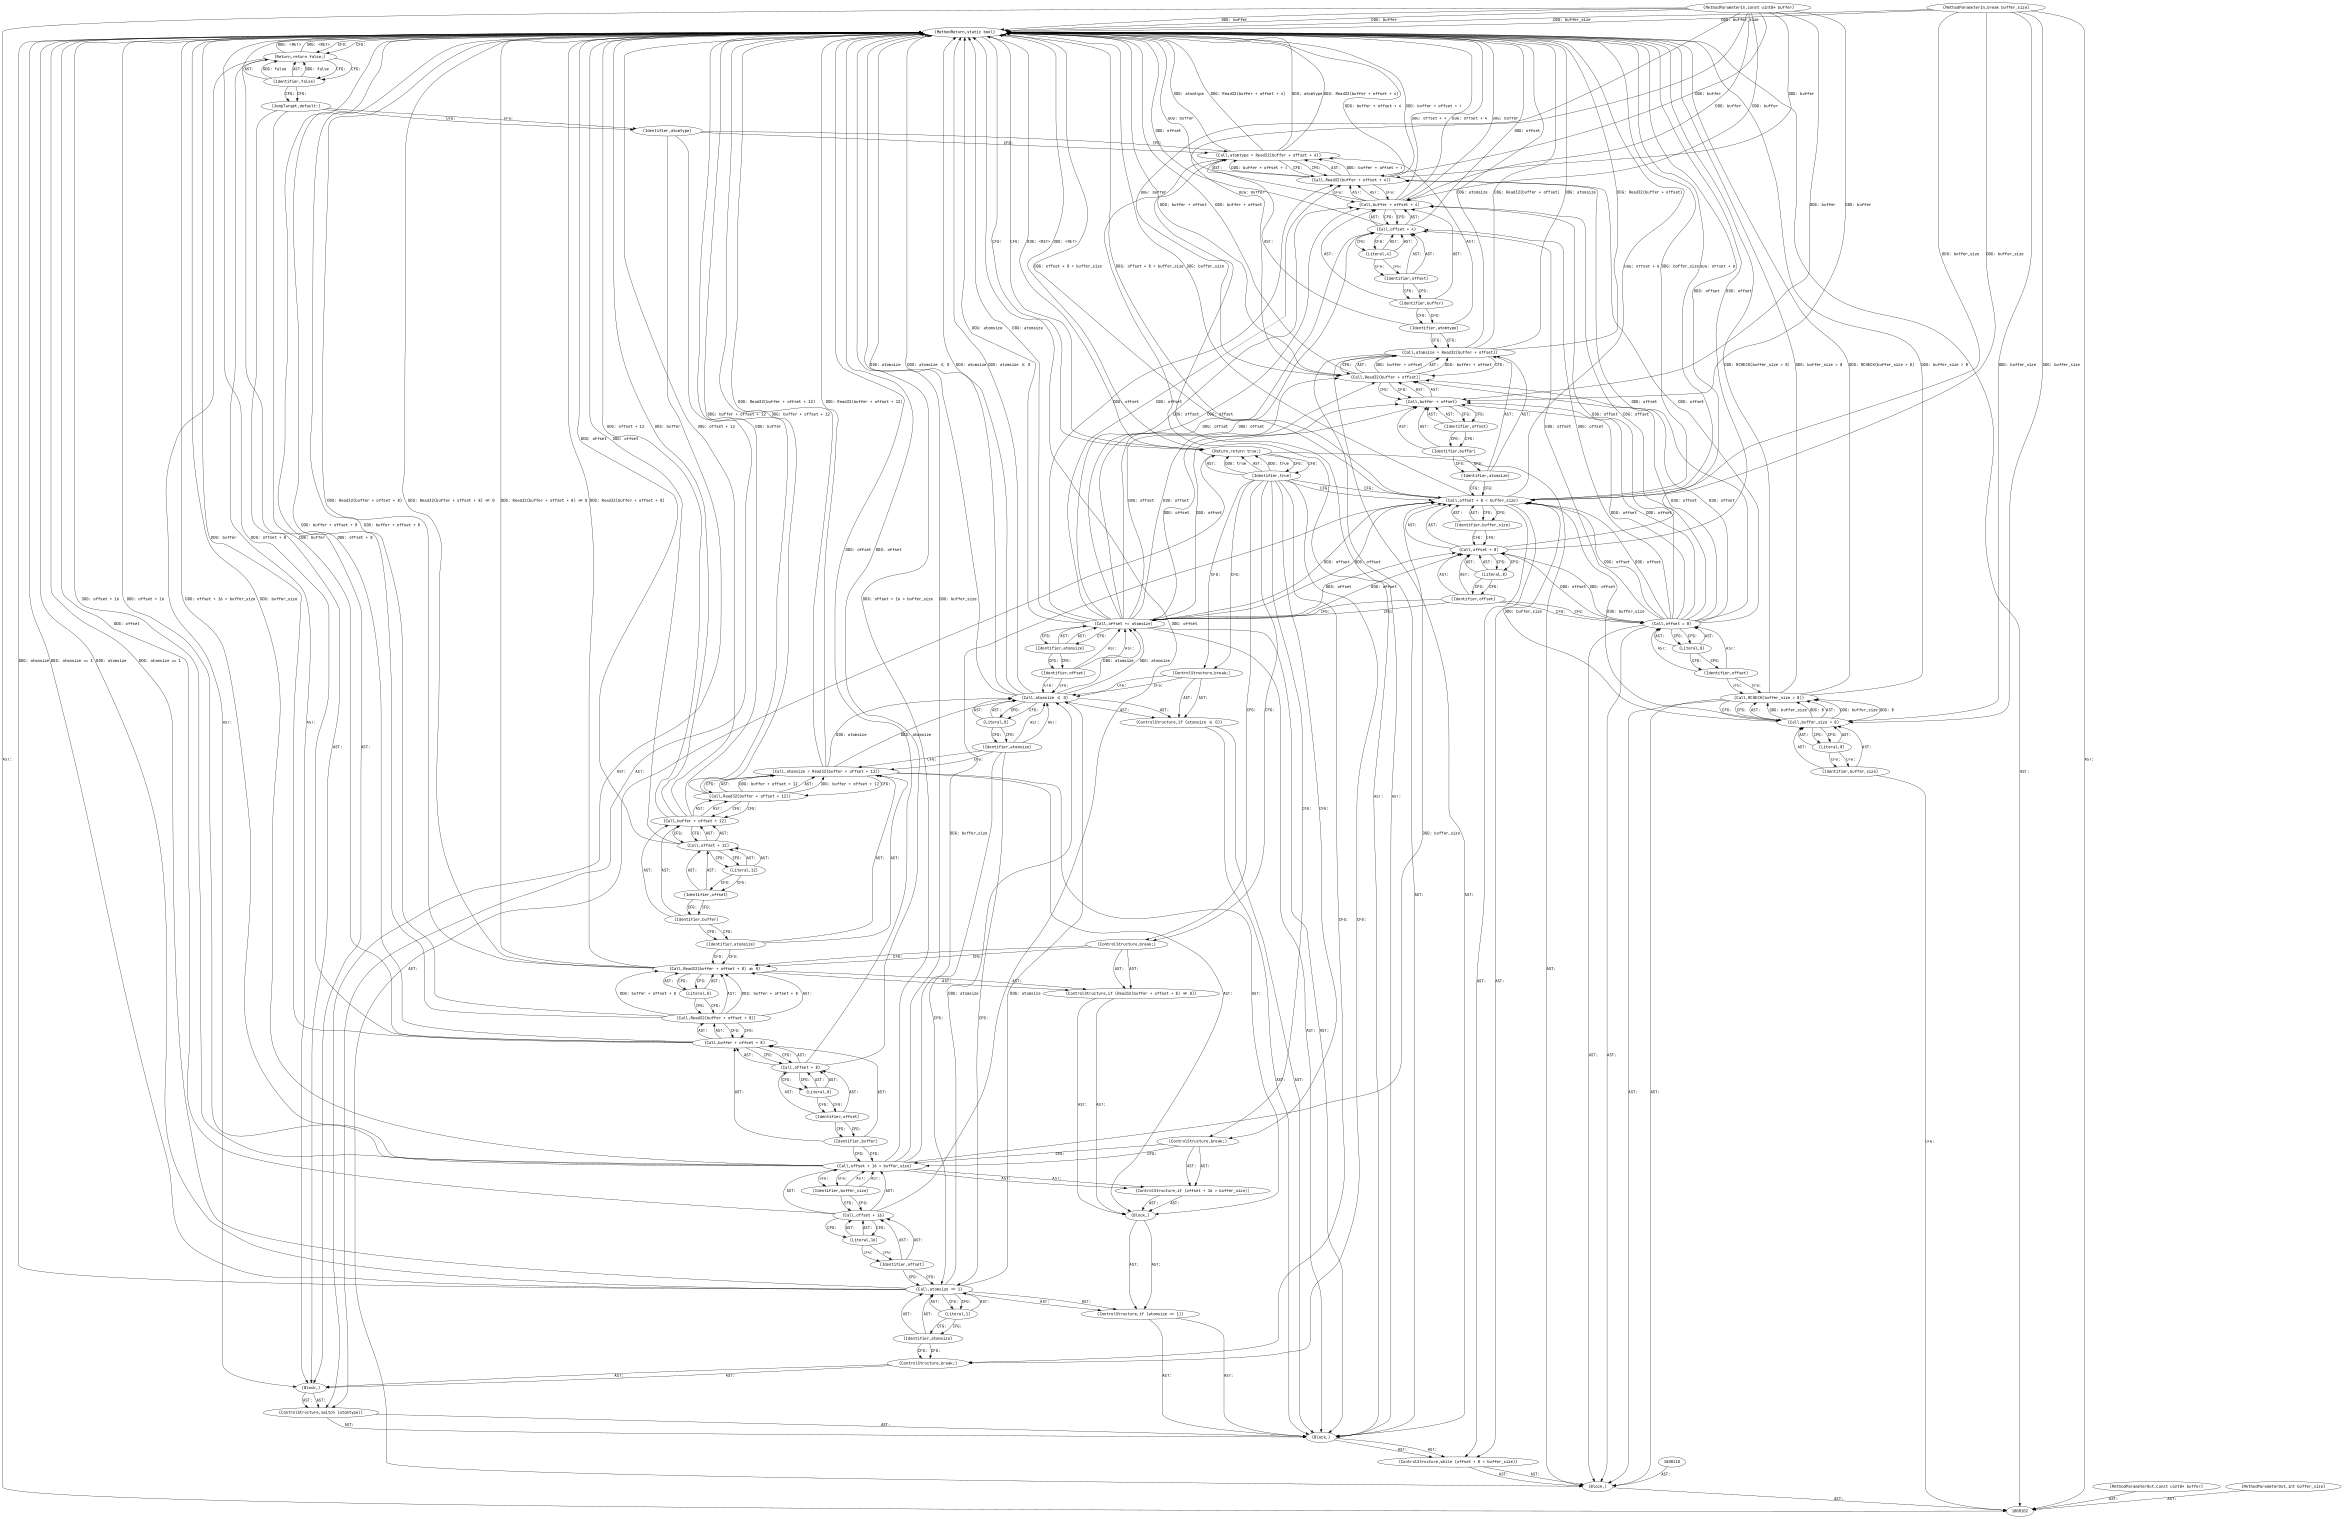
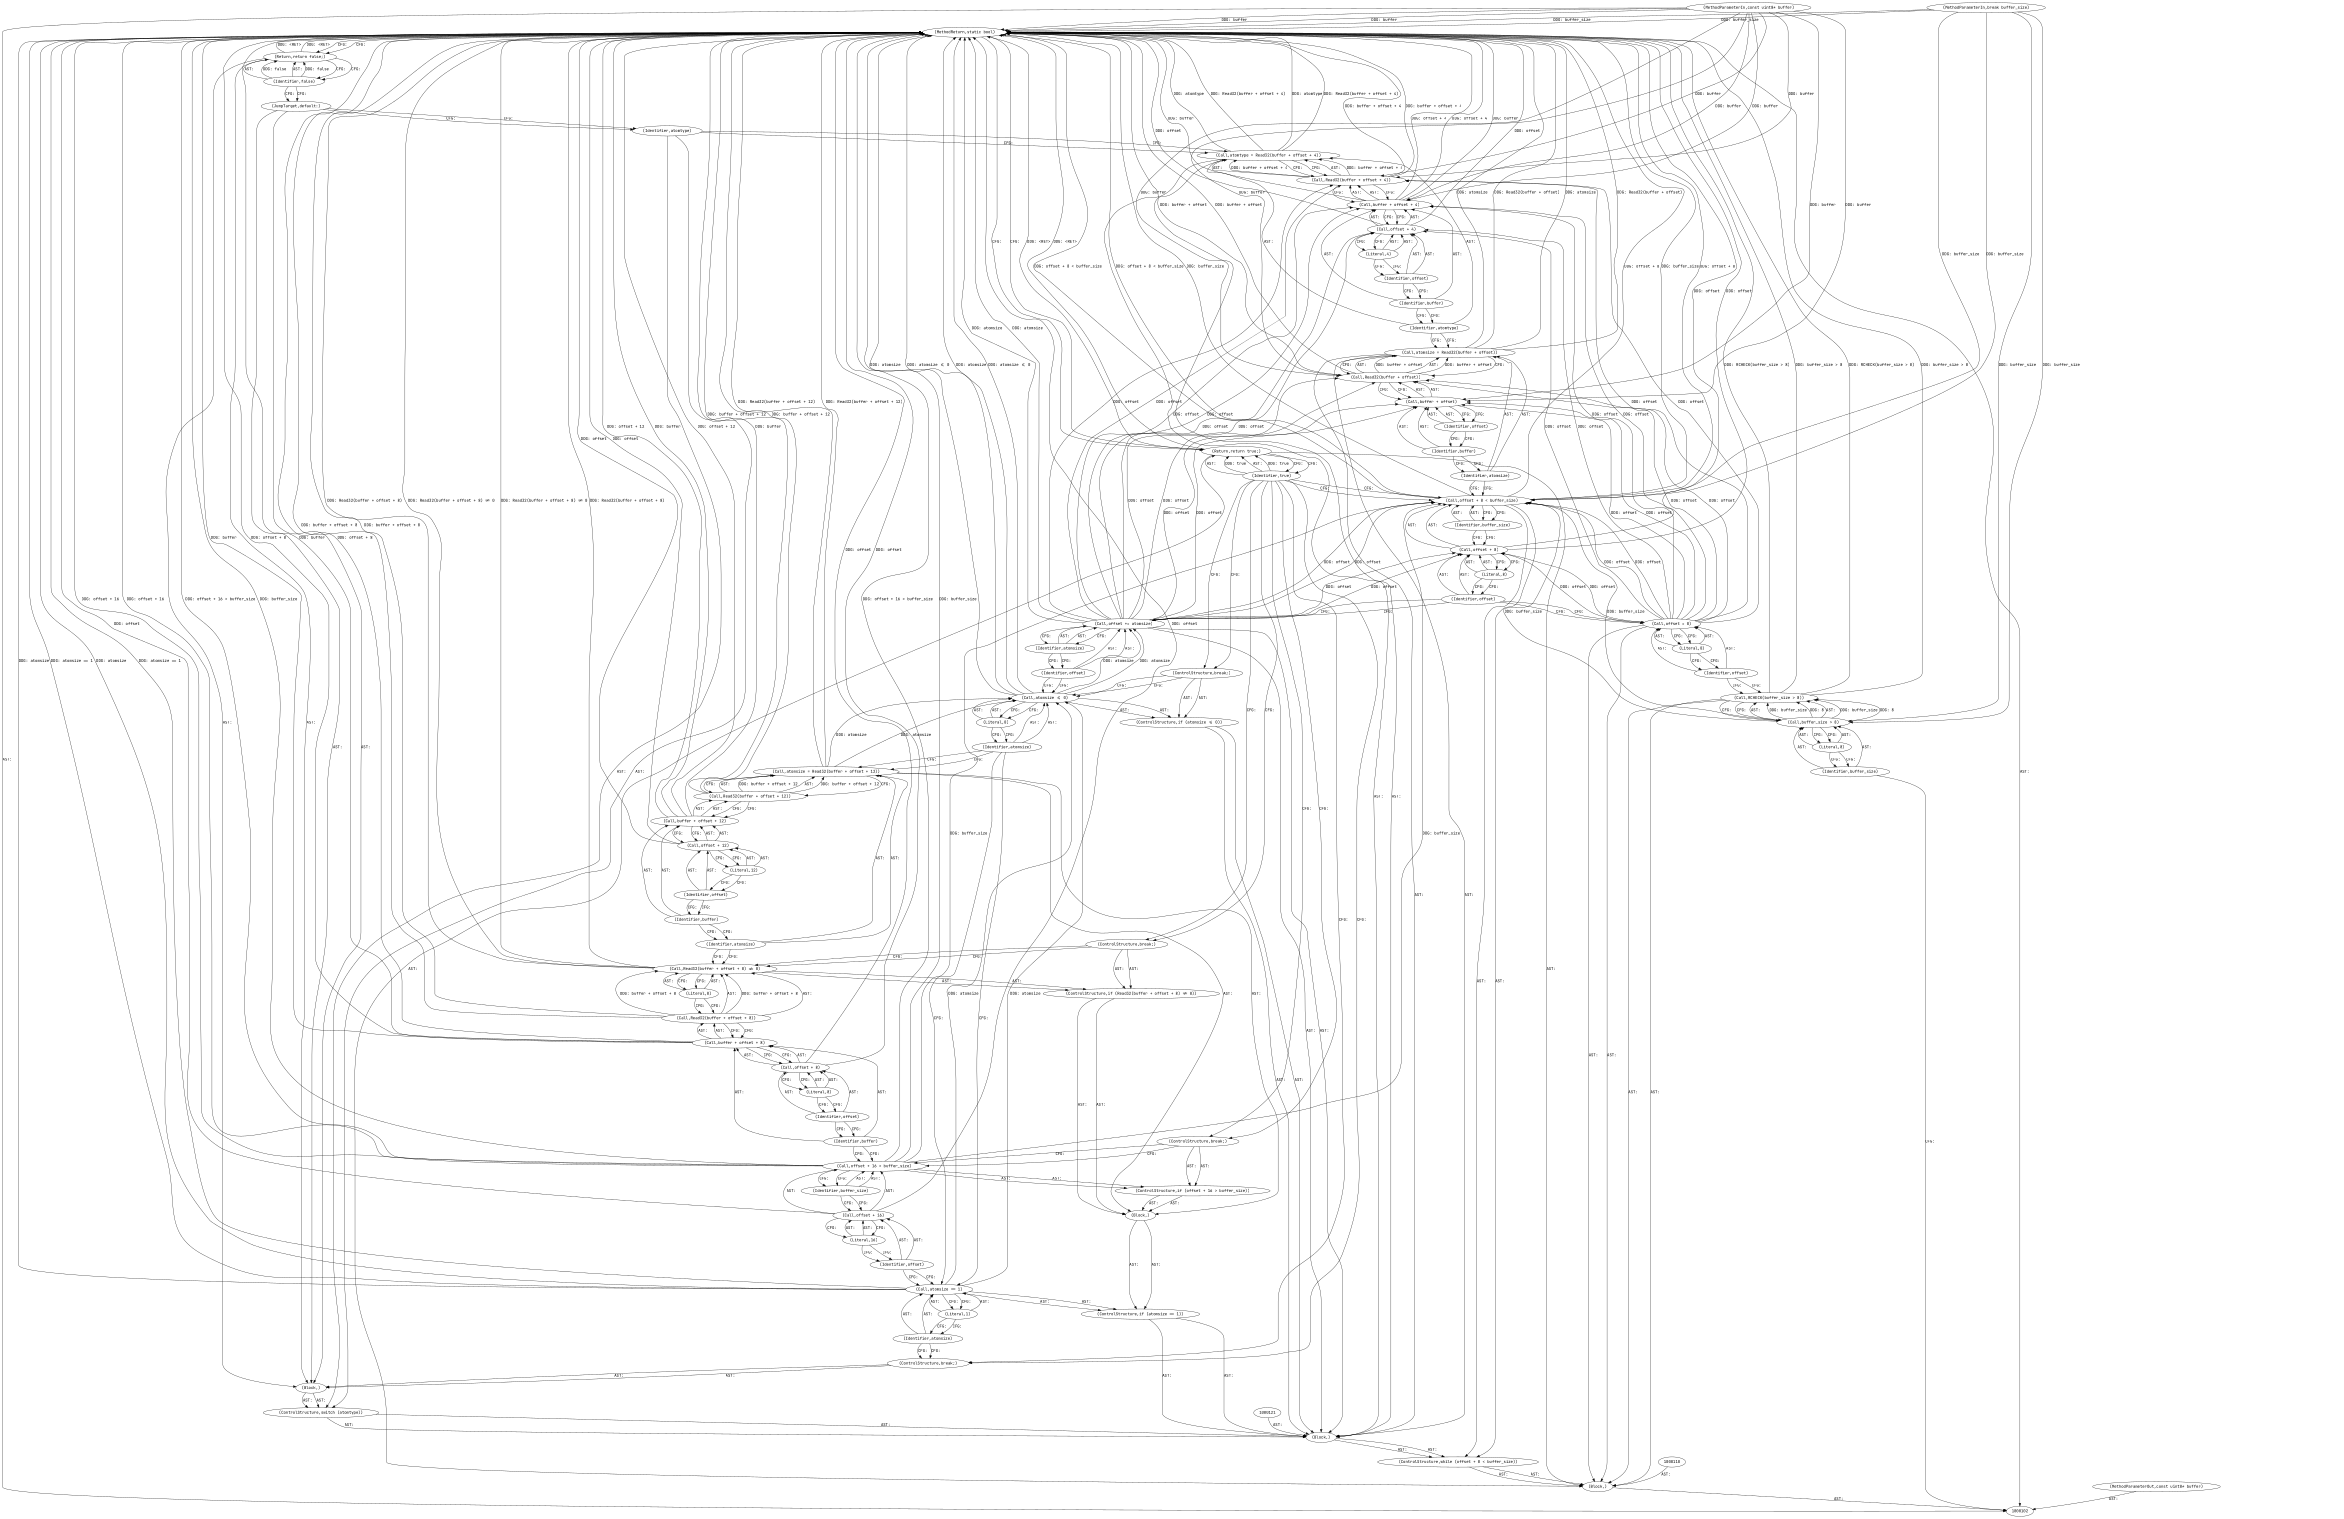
edge "(MethodParameterIn,break buffer_size)" -> "1000102": removed, label "AST:"
node "1000121": added
node "(MethodParameterOut,int buffer_size)": removed
